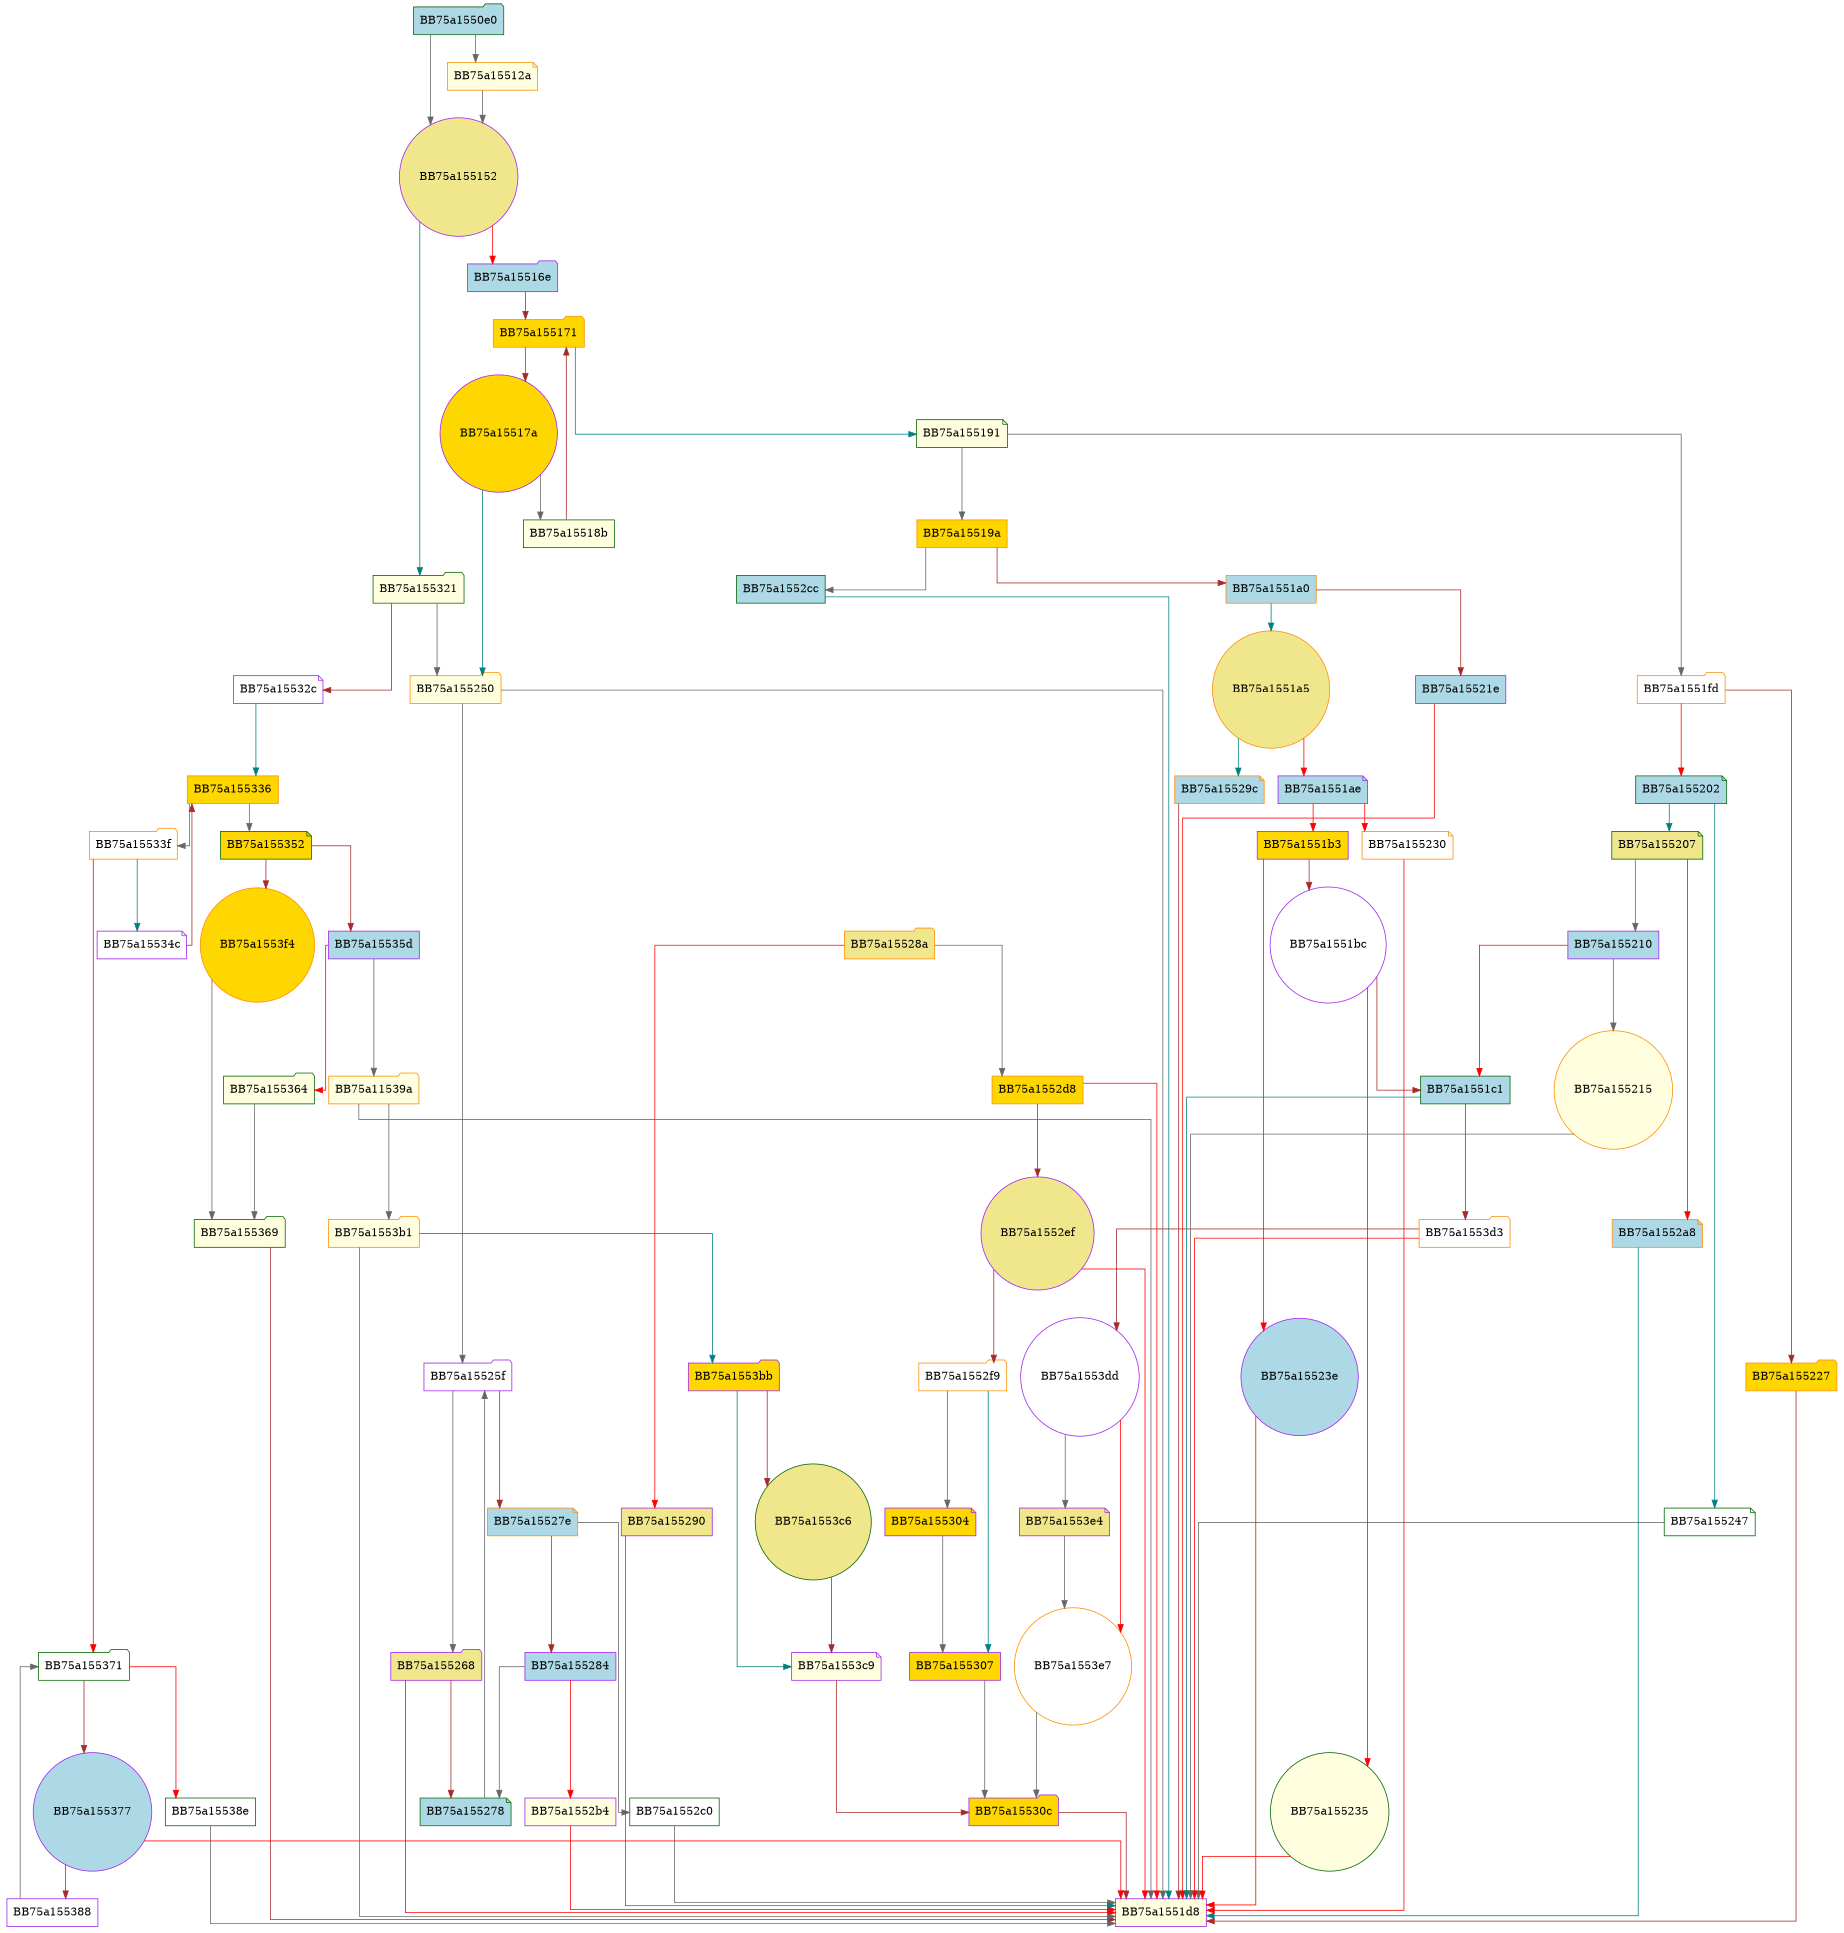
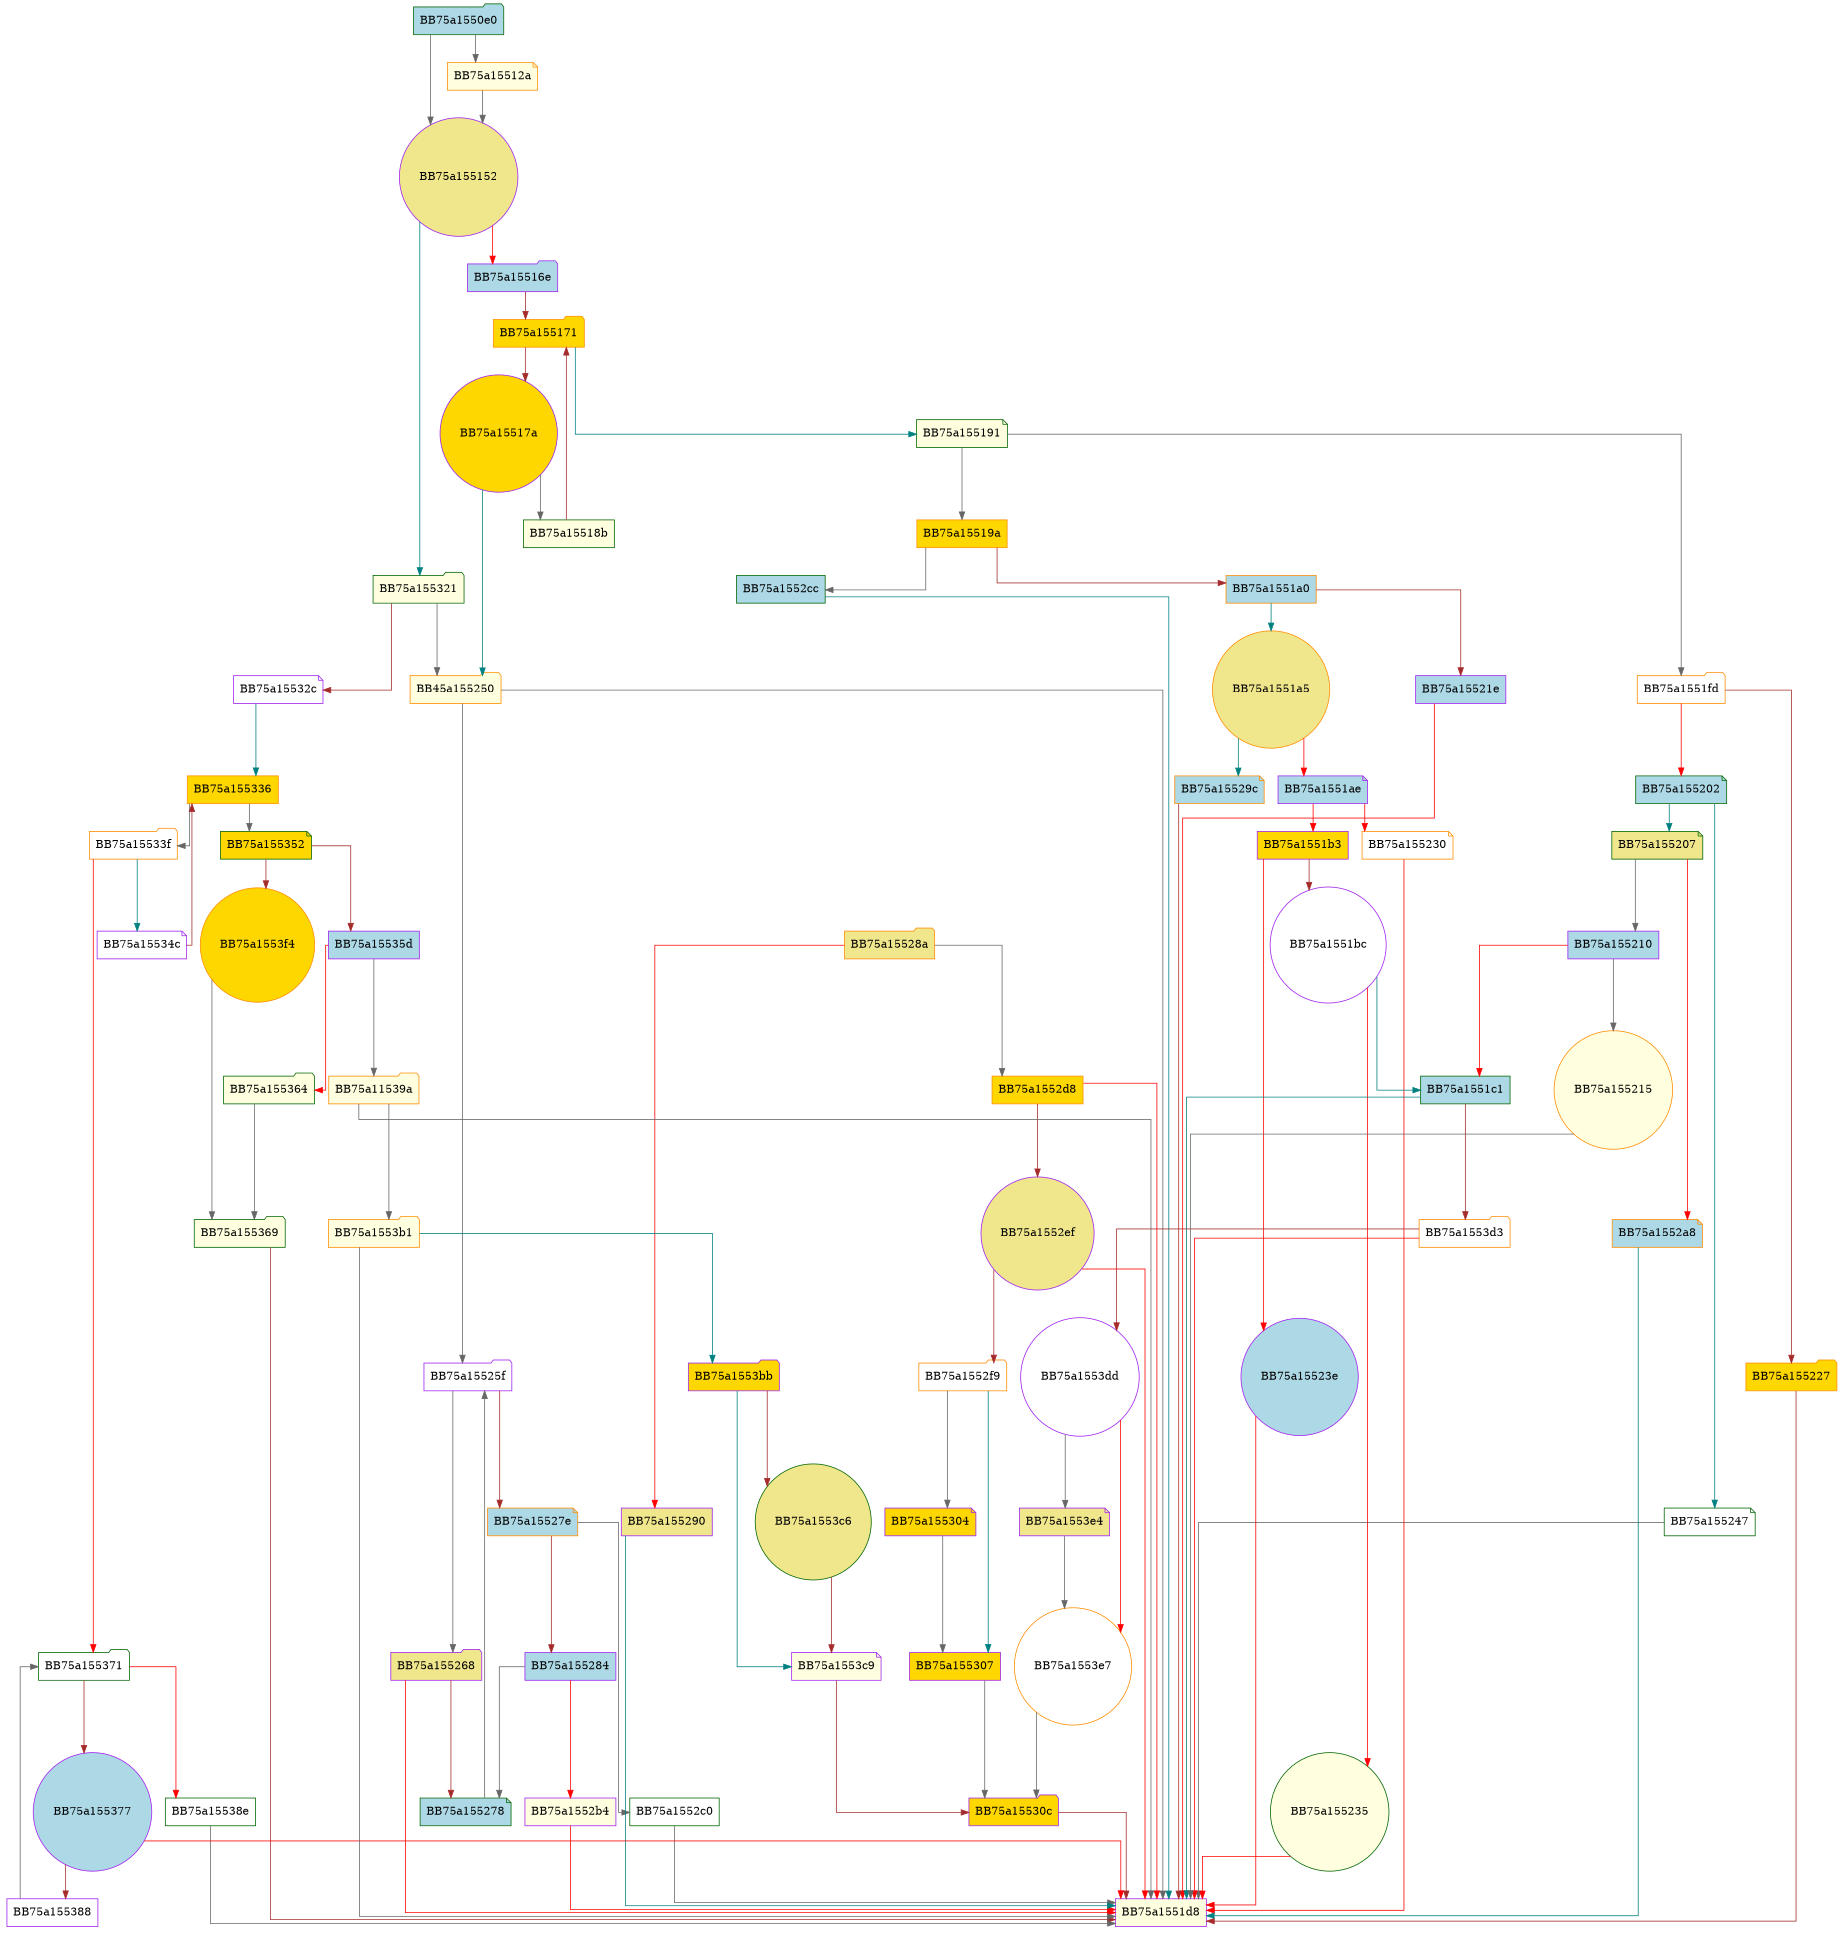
node "BB75a155250": label "BB75a155250" -> "BB45a155250"
edge "BB75a1551bc" -> "BB75a1551c1": color brown -> teal
